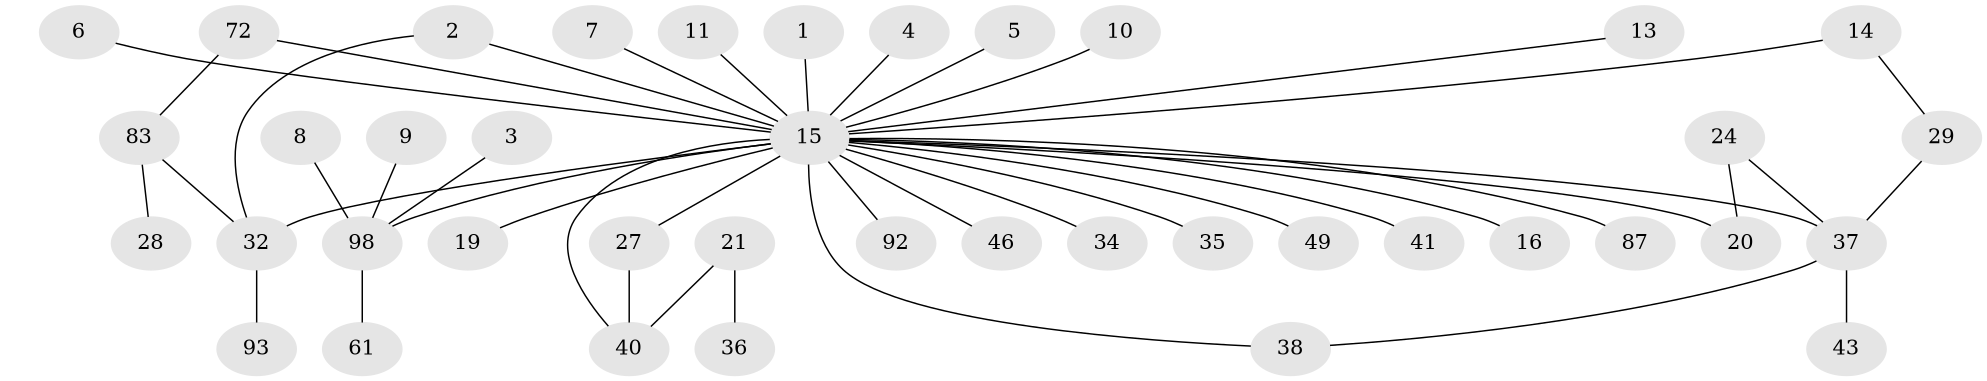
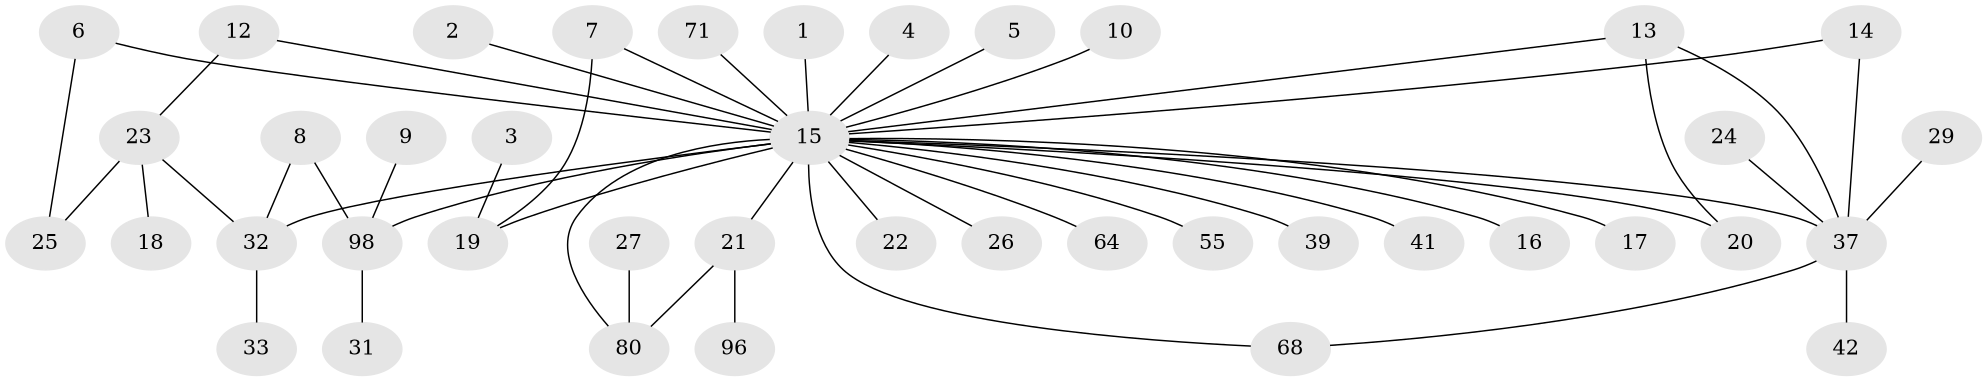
node "72": label "72" -> "12"
node "11": label "11" -> "71"
edge "2" -- "32": now "8" -- "32"
edge "14" -- "29": now "14" -- "37"
edge "13" -- "37": added
node "83": label "83" -> "23"
edge "7" -- "19": added
edge "24" -- "20": now "13" -- "20"
edge "15" -- "27": now "15" -- "21"
edge "3" -- "98": now "3" -- "19"
node "25": added
node "28": label "28" -> "18"
node "92": label "92" -> "22"
node "46": label "46" -> "26"
node "34": label "34" -> "64"
node "35": label "35" -> "55"
node "49": label "49" -> "39"
node "87": label "87" -> "17"
node "93": label "93" -> "33"
node "61": label "61" -> "31"
node "40": label "40" -> "80"
node "36": label "36" -> "96"
node "38": label "38" -> "68"
node "43": label "43" -> "42"
